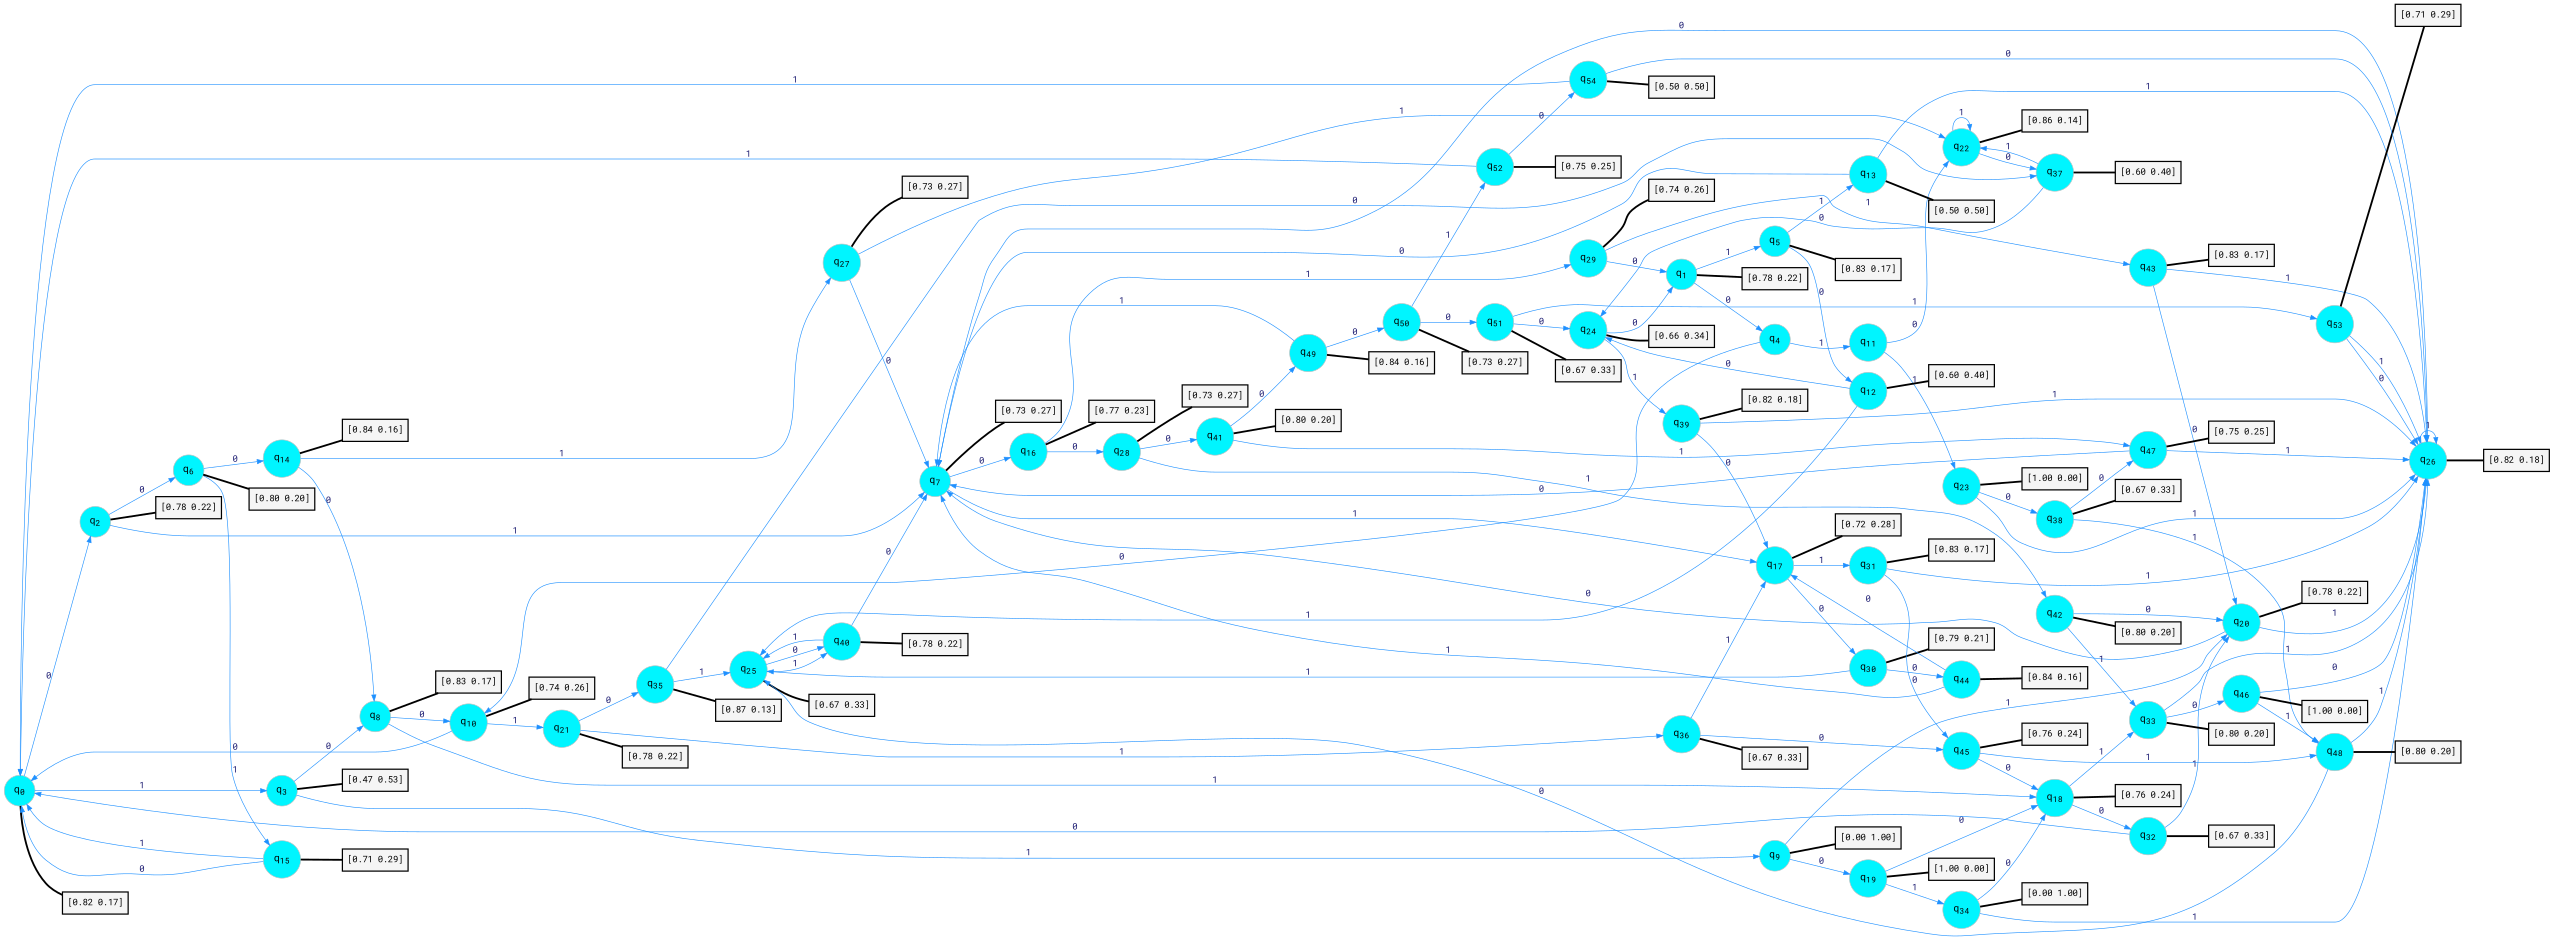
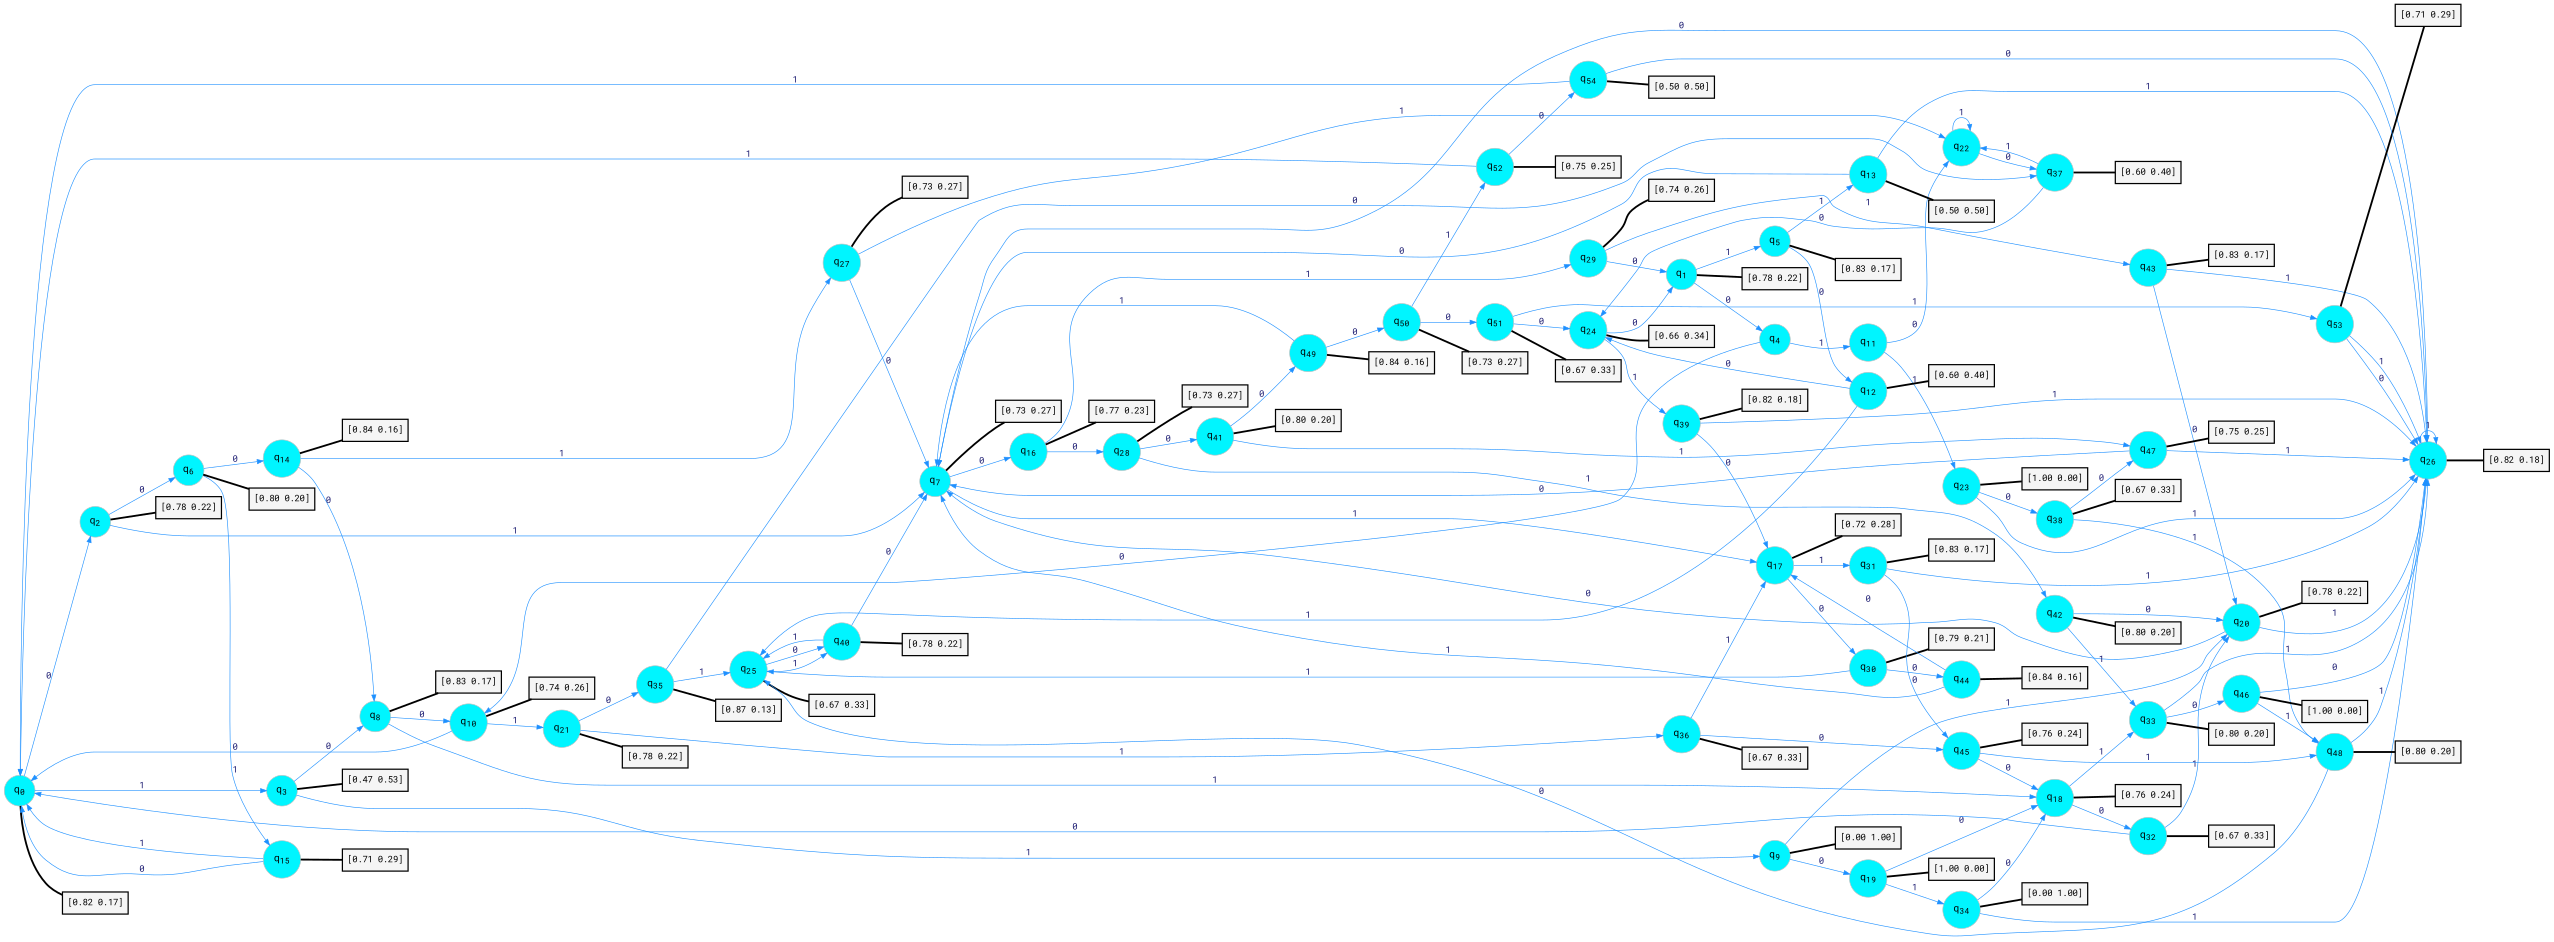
node "[0.86 0.14]": removed
